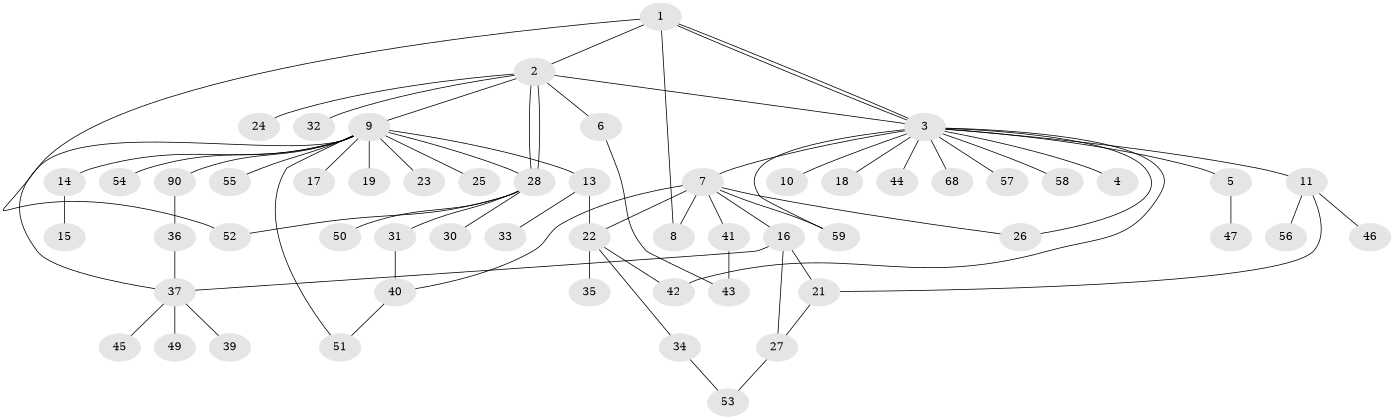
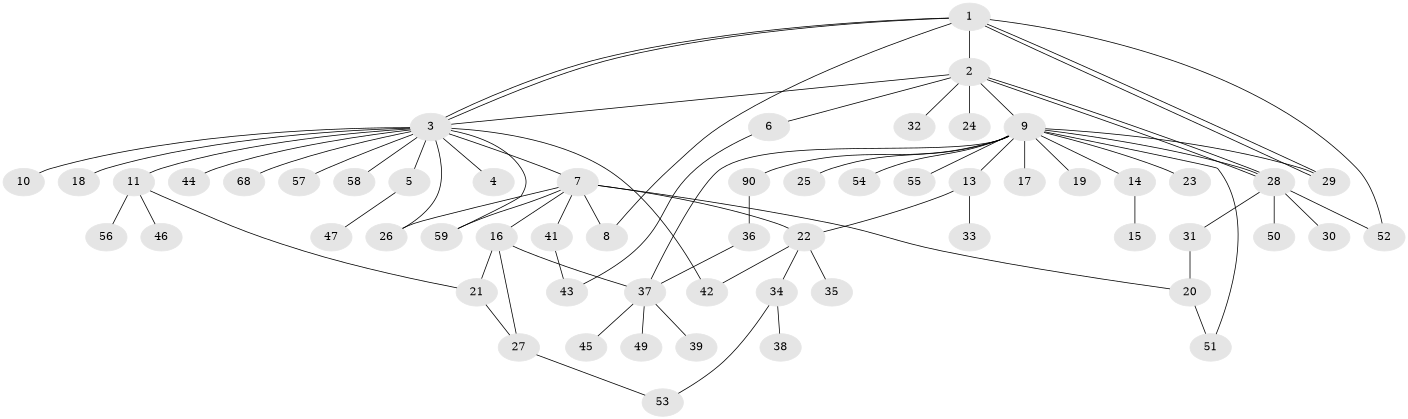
node "29": added
node "40": label "40" -> "20"
node "38": added
